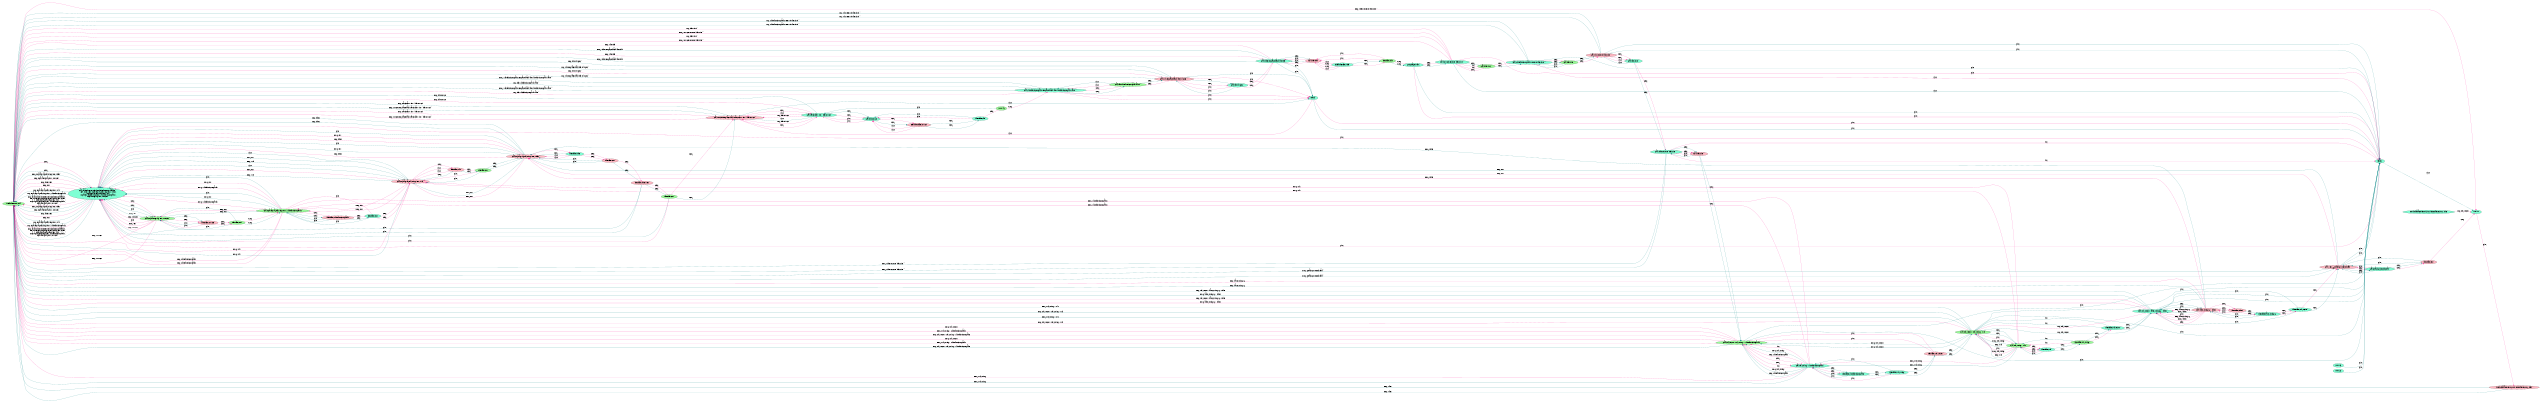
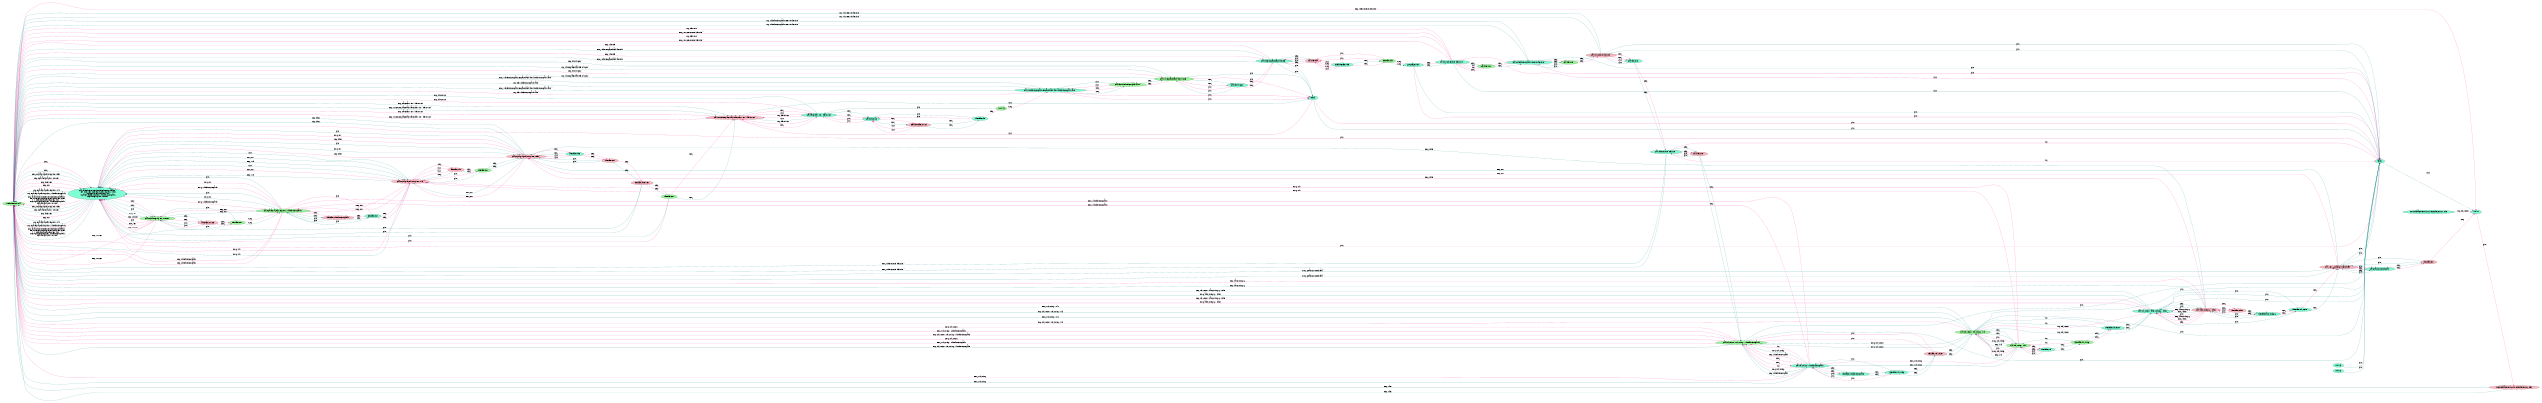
node "(Call,urls.emplace_back(tile.url.spec()))": fillcolor lightpink -> palegreen
